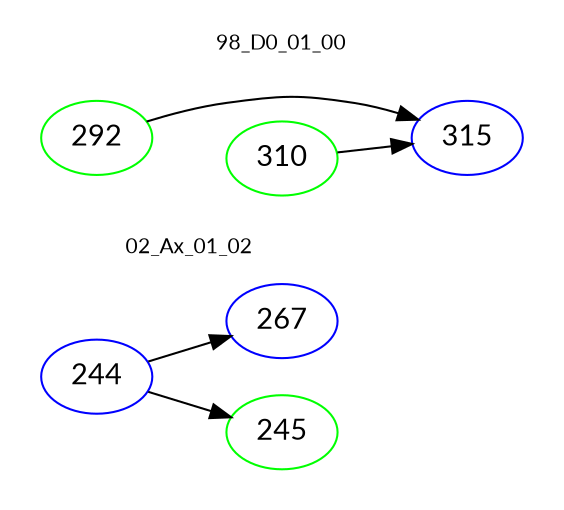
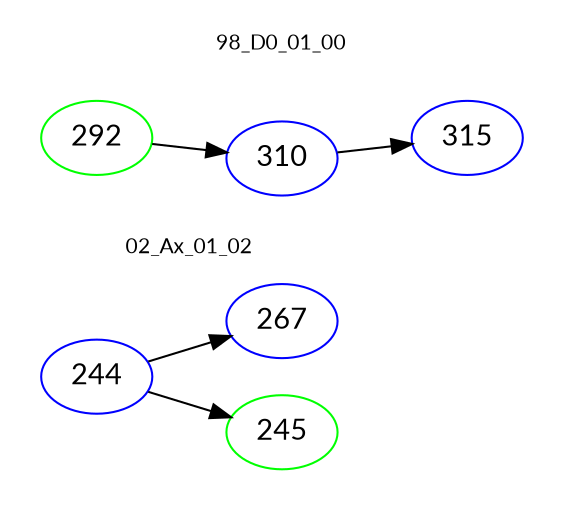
edge "292" -> "315": now "292" -> "310"
node "310": color green -> blue
